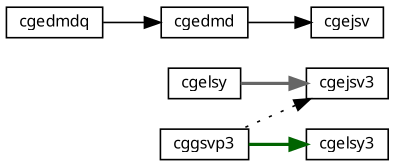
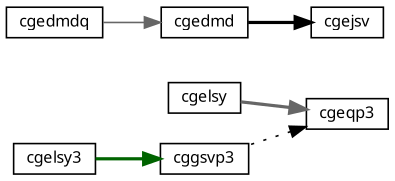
edge "cgedmdq" -> "cgedmd": color black -> gray40
edge "cgedmd" -> "cgejsv": style solid -> bold
node "cgejsv3": label "cgejsv3" -> "cgeqp3"
edge "cggsvp3" -> "cgelsy3": reversed
